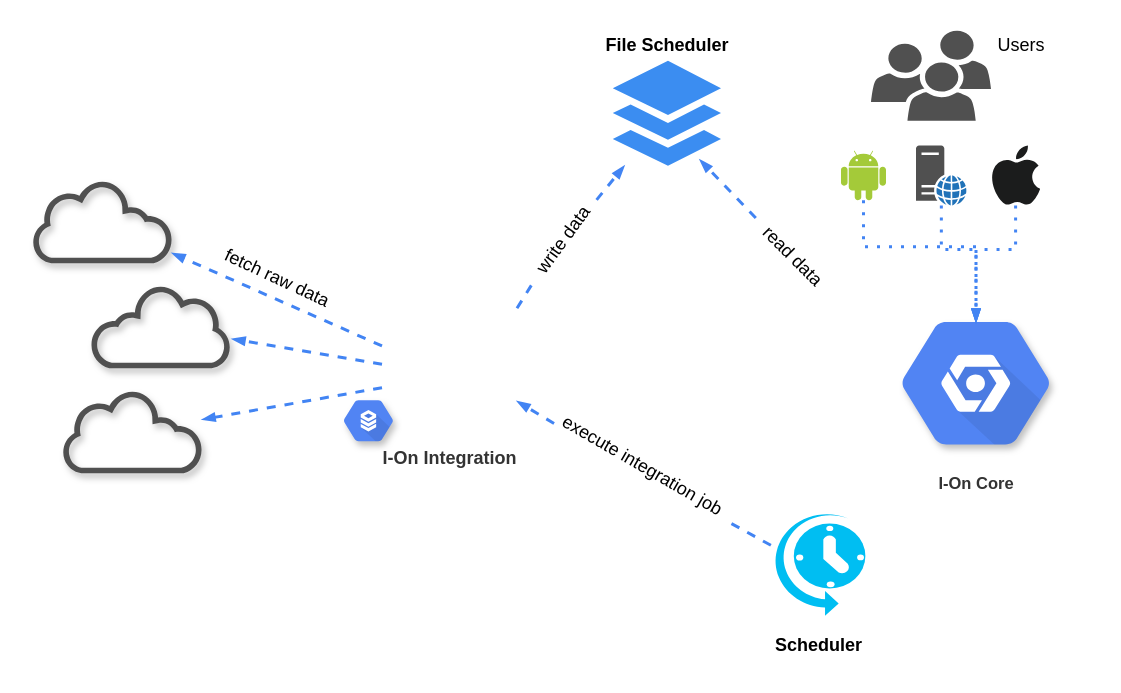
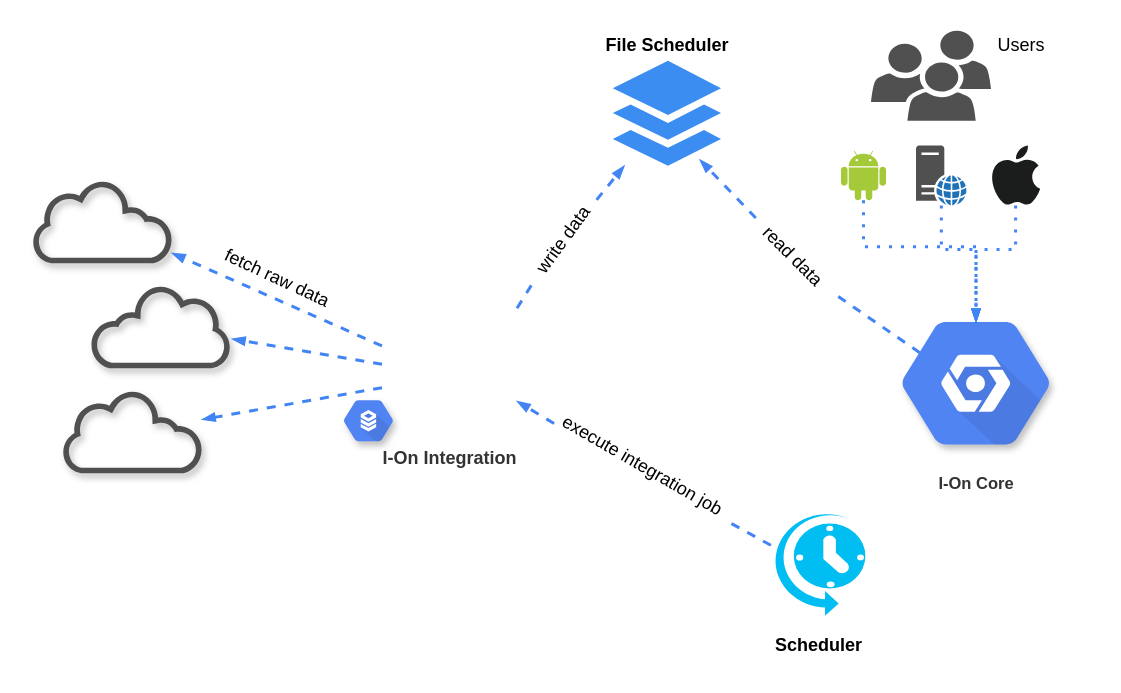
edge "read data" -- "I-On Core": added
